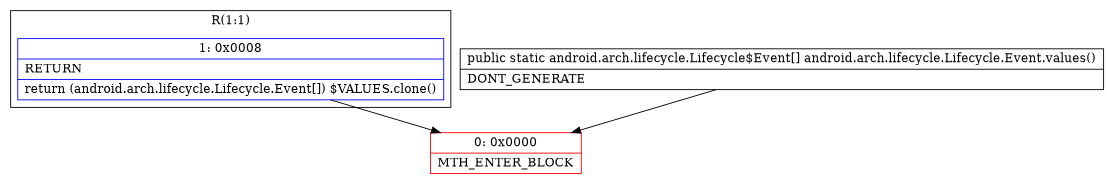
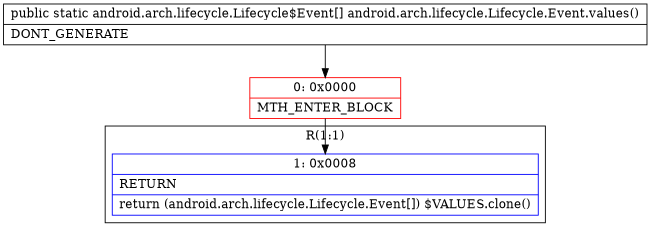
edge "1: 0x0008" -> "0: 0x0000": reversed
